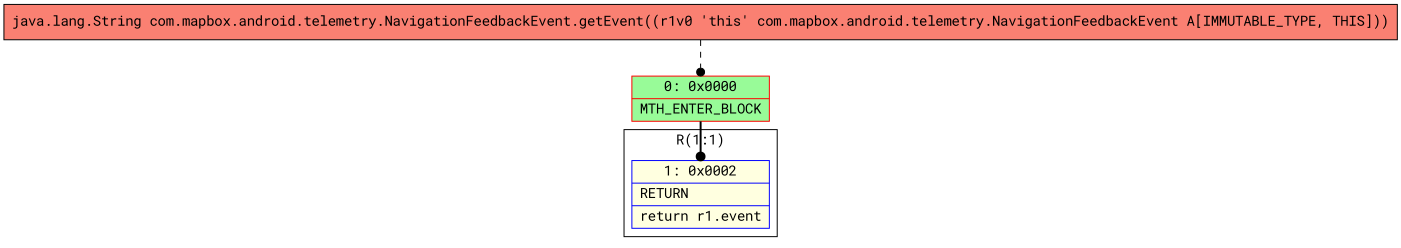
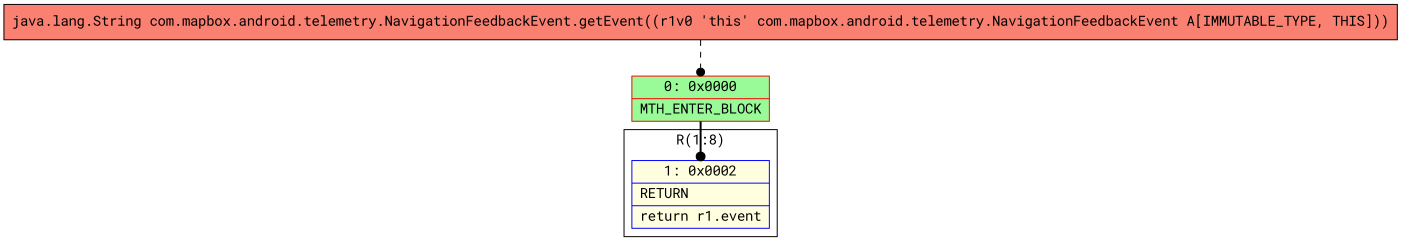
cluster "R(1:1)": label "R(1:1)" -> "R(1:8)"
